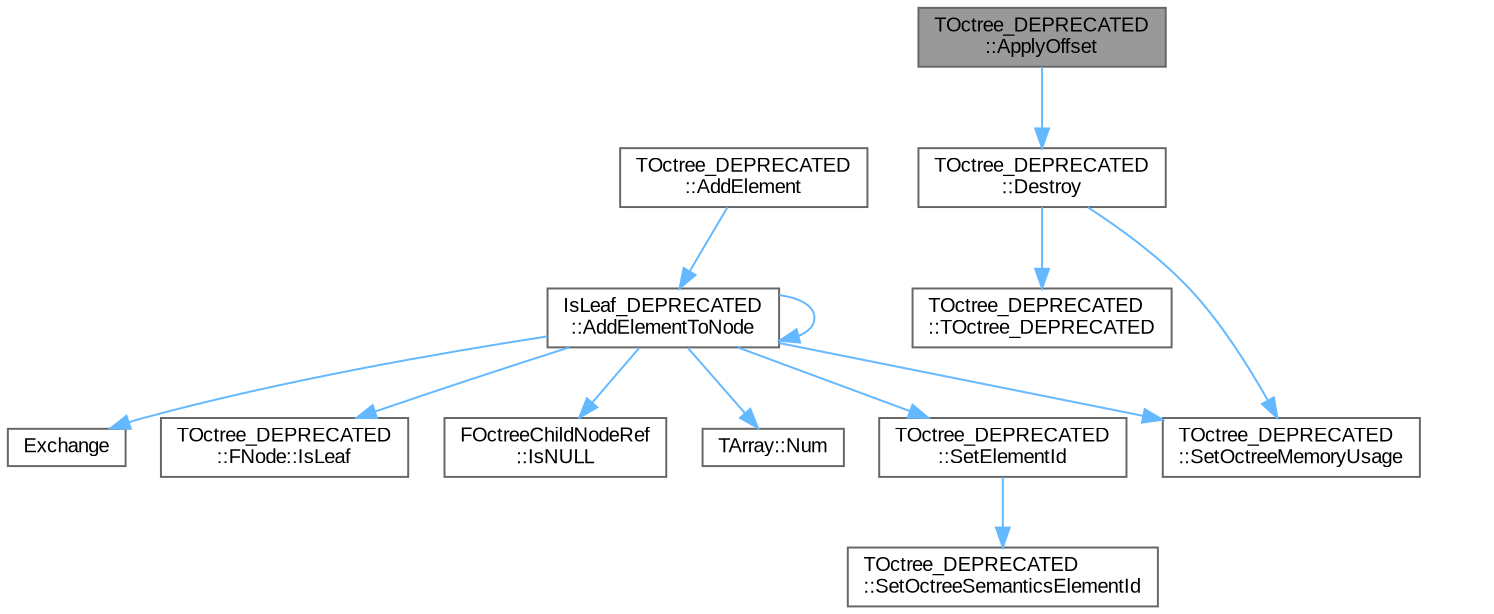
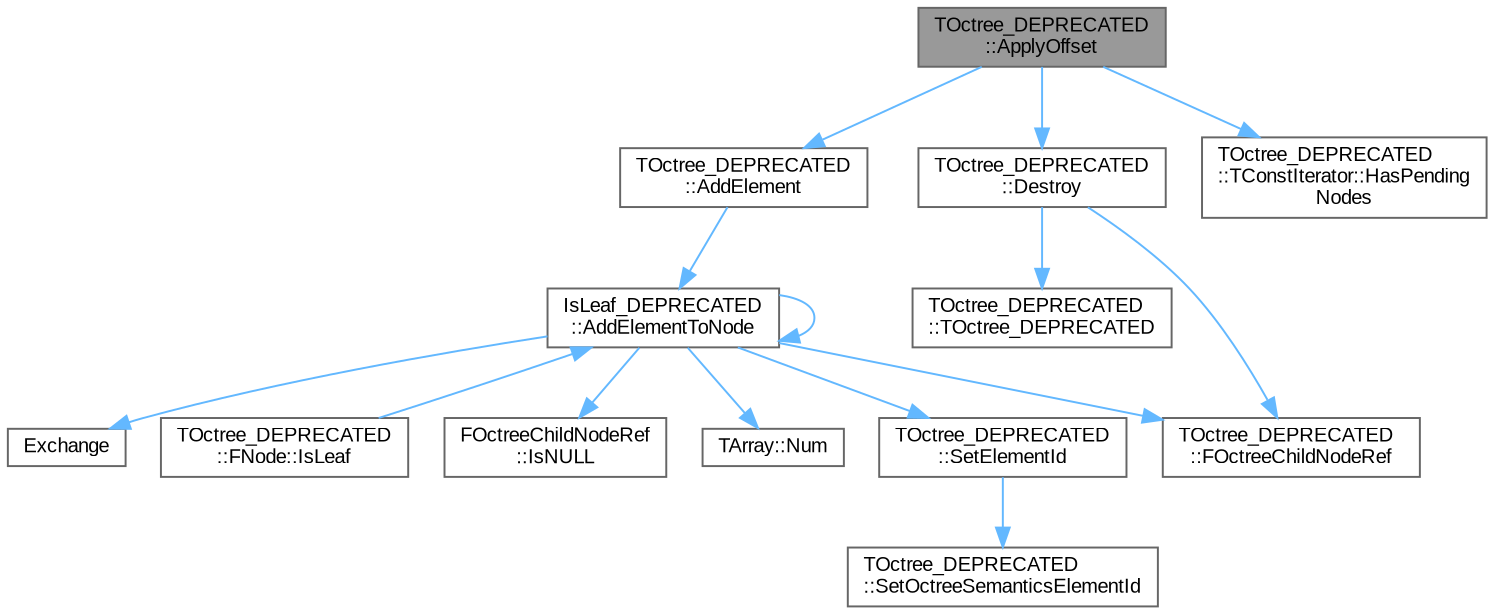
edge "TOctree_DEPRECATED ::ApplyOffset" -> "TOctree_DEPRECATED ::AddElement": added
node "TOctree_DEPRECATED ::TConstIterator::HasPending Nodes": added
edge "IsLeaf_DEPRECATED ::AddElementToNode" -> "TOctree_DEPRECATED ::FNode::IsLeaf": reversed
node "TOctree_DEPRECATED ::SetOctreeMemoryUsage": label "TOctree_DEPRECATED ::SetOctreeMemoryUsage" -> "TOctree_DEPRECATED ::FOctreeChildNodeRef"
